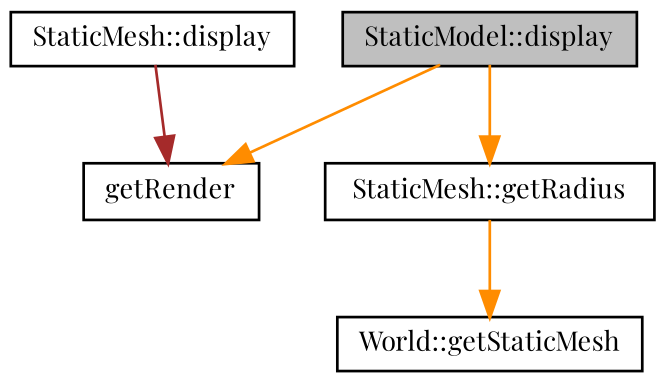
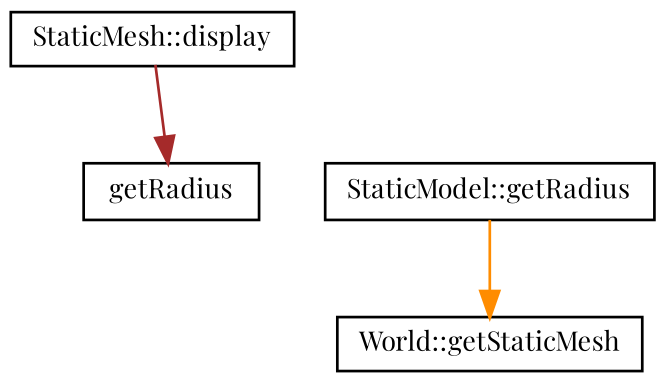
node "StaticModel::display": removed
node "getRender": label "getRender" -> "getRadius"
node "StaticMesh::getRadius": label "StaticMesh::getRadius" -> "StaticModel::getRadius"
